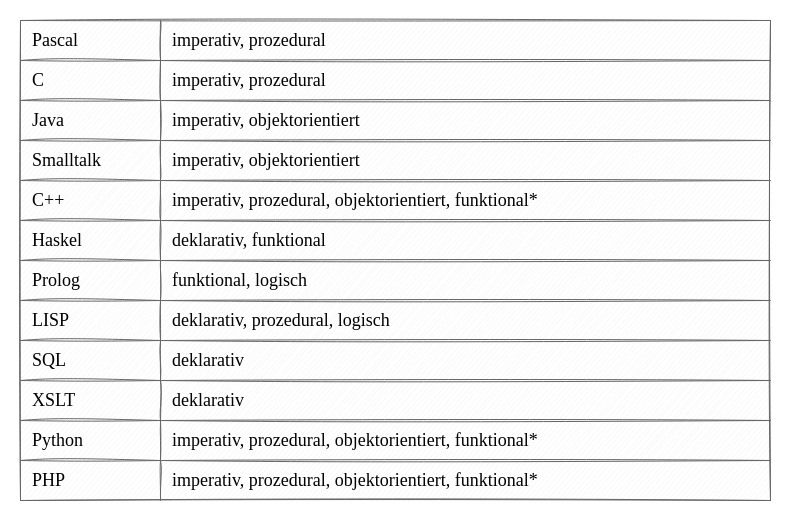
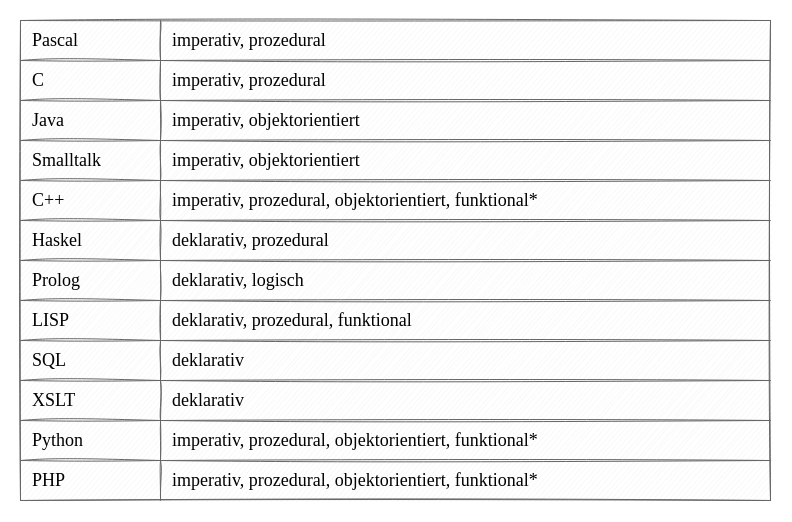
node "deklarativ, funktional": label "deklarativ, funktional" -> "deklarativ, prozedural"
node "funktional, logisch": label "funktional, logisch" -> "deklarativ, logisch"
node "deklarativ, prozedural, logisch": label "deklarativ, prozedural, logisch" -> "deklarativ, prozedural, funktional"
